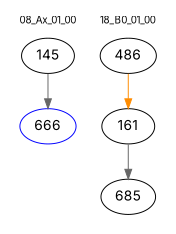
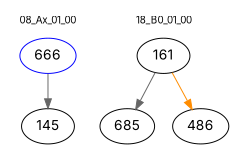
edge "145" -> "666": reversed
edge "486" -> "161": reversed
